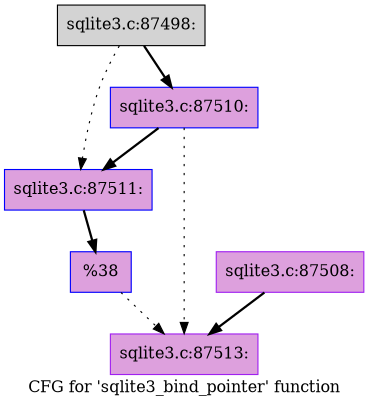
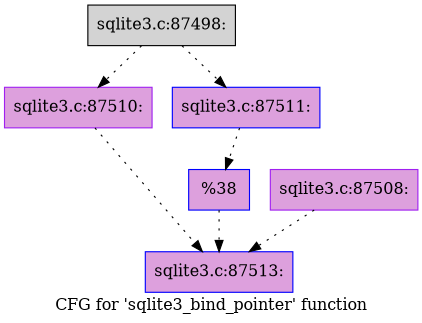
edge "sqlite3.c:87498:" -> "sqlite3.c:87510:": style bold -> dotted
node "sqlite3.c:87510:": color blue -> purple
edge "sqlite3.c:87510:" -> "sqlite3.c:87511:": removed
edge "sqlite3.c:87511:" -> "%38": style bold -> dotted
edge "sqlite3.c:87508:" -> "sqlite3.c:87513:": style bold -> dotted
node "sqlite3.c:87513:": color purple -> blue
